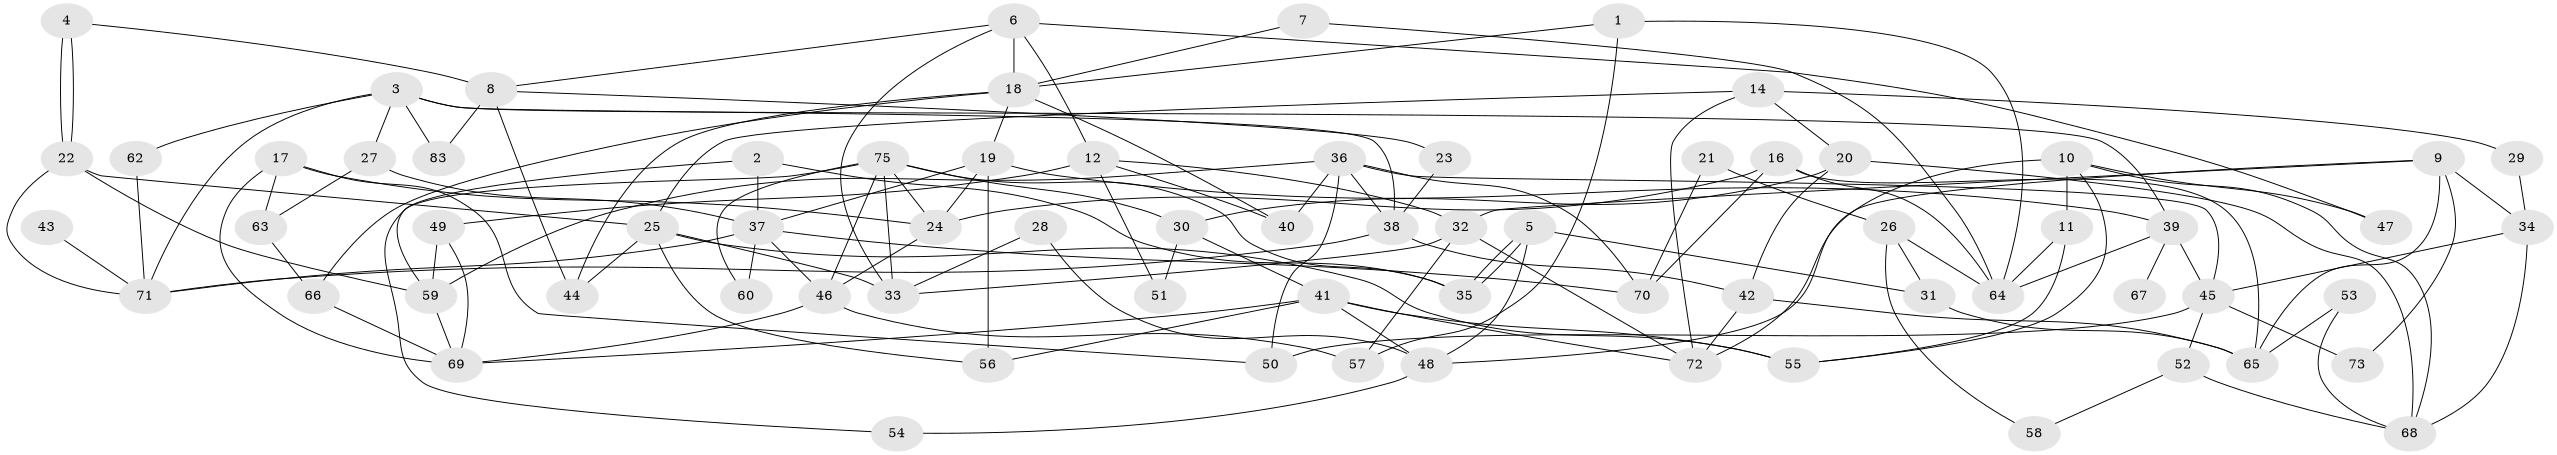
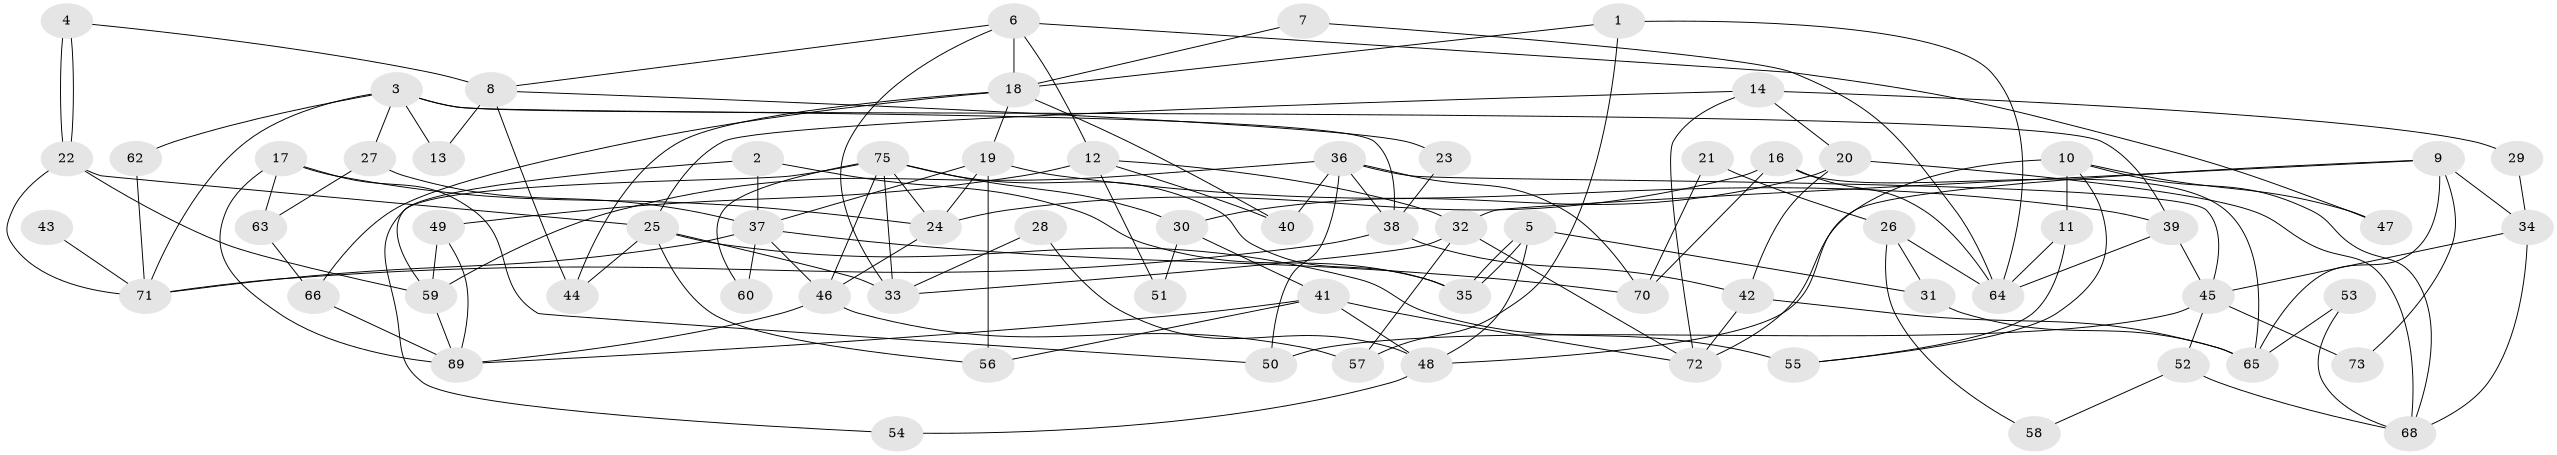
node "83": label "83" -> "13"
node "67": removed
edge "41" -- "55": removed
node "69": label "69" -> "89"
